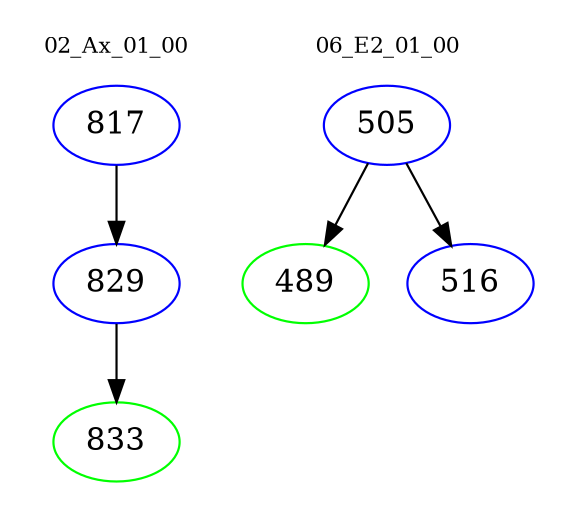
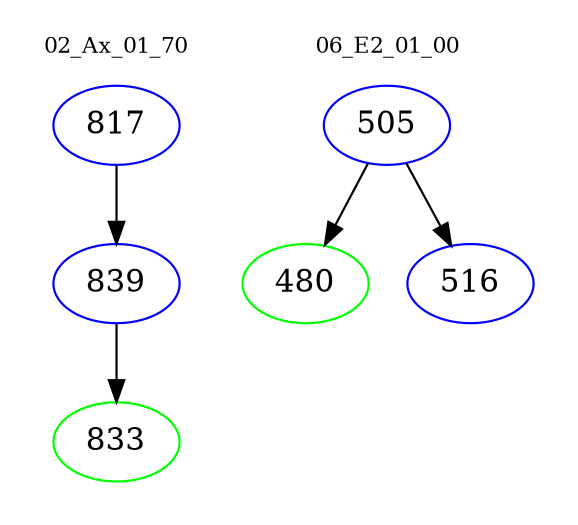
cluster "02_Ax_01_00": label "02_Ax_01_00" -> "02_Ax_01_70"
node "829": label "829" -> "839"
node "489": label "489" -> "480"
